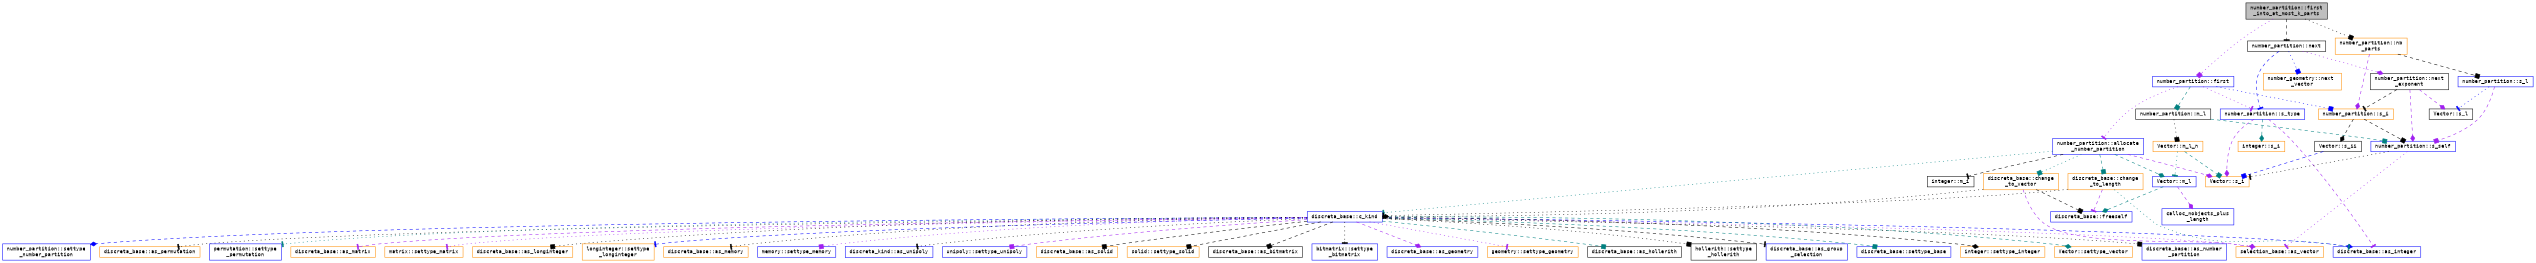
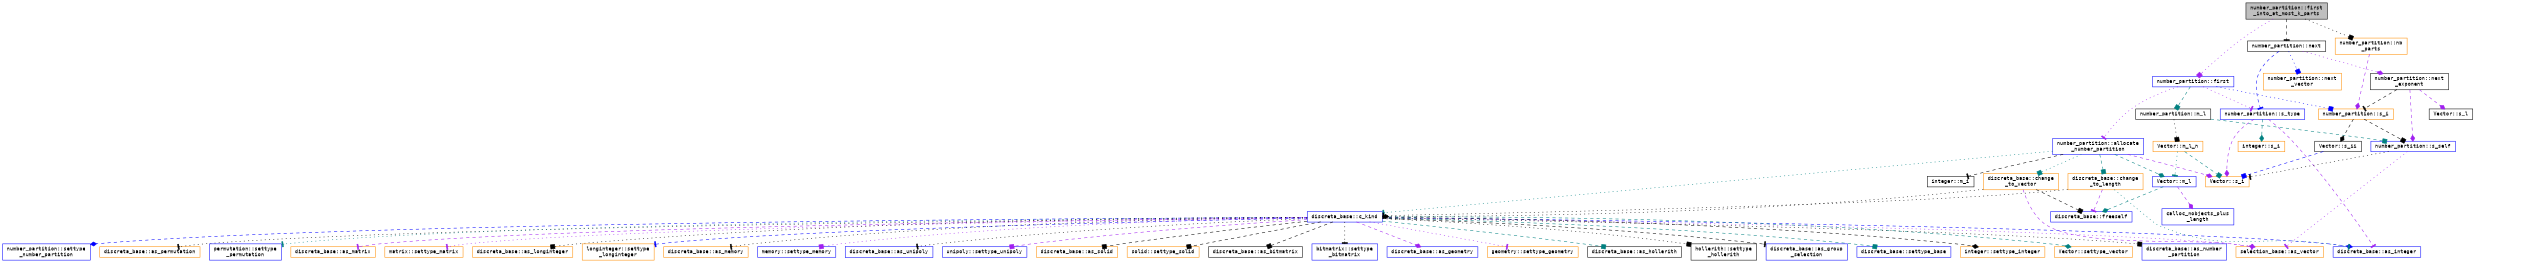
node "number_geometry::next _vector": label "number_geometry::next _vector" -> "number_partition::next _vector"
node "number_partition::s_l": removed
node "discreta_kind::as_unipoly": label "discreta_kind::as_unipoly" -> "discreta_base::as_unipoly"
